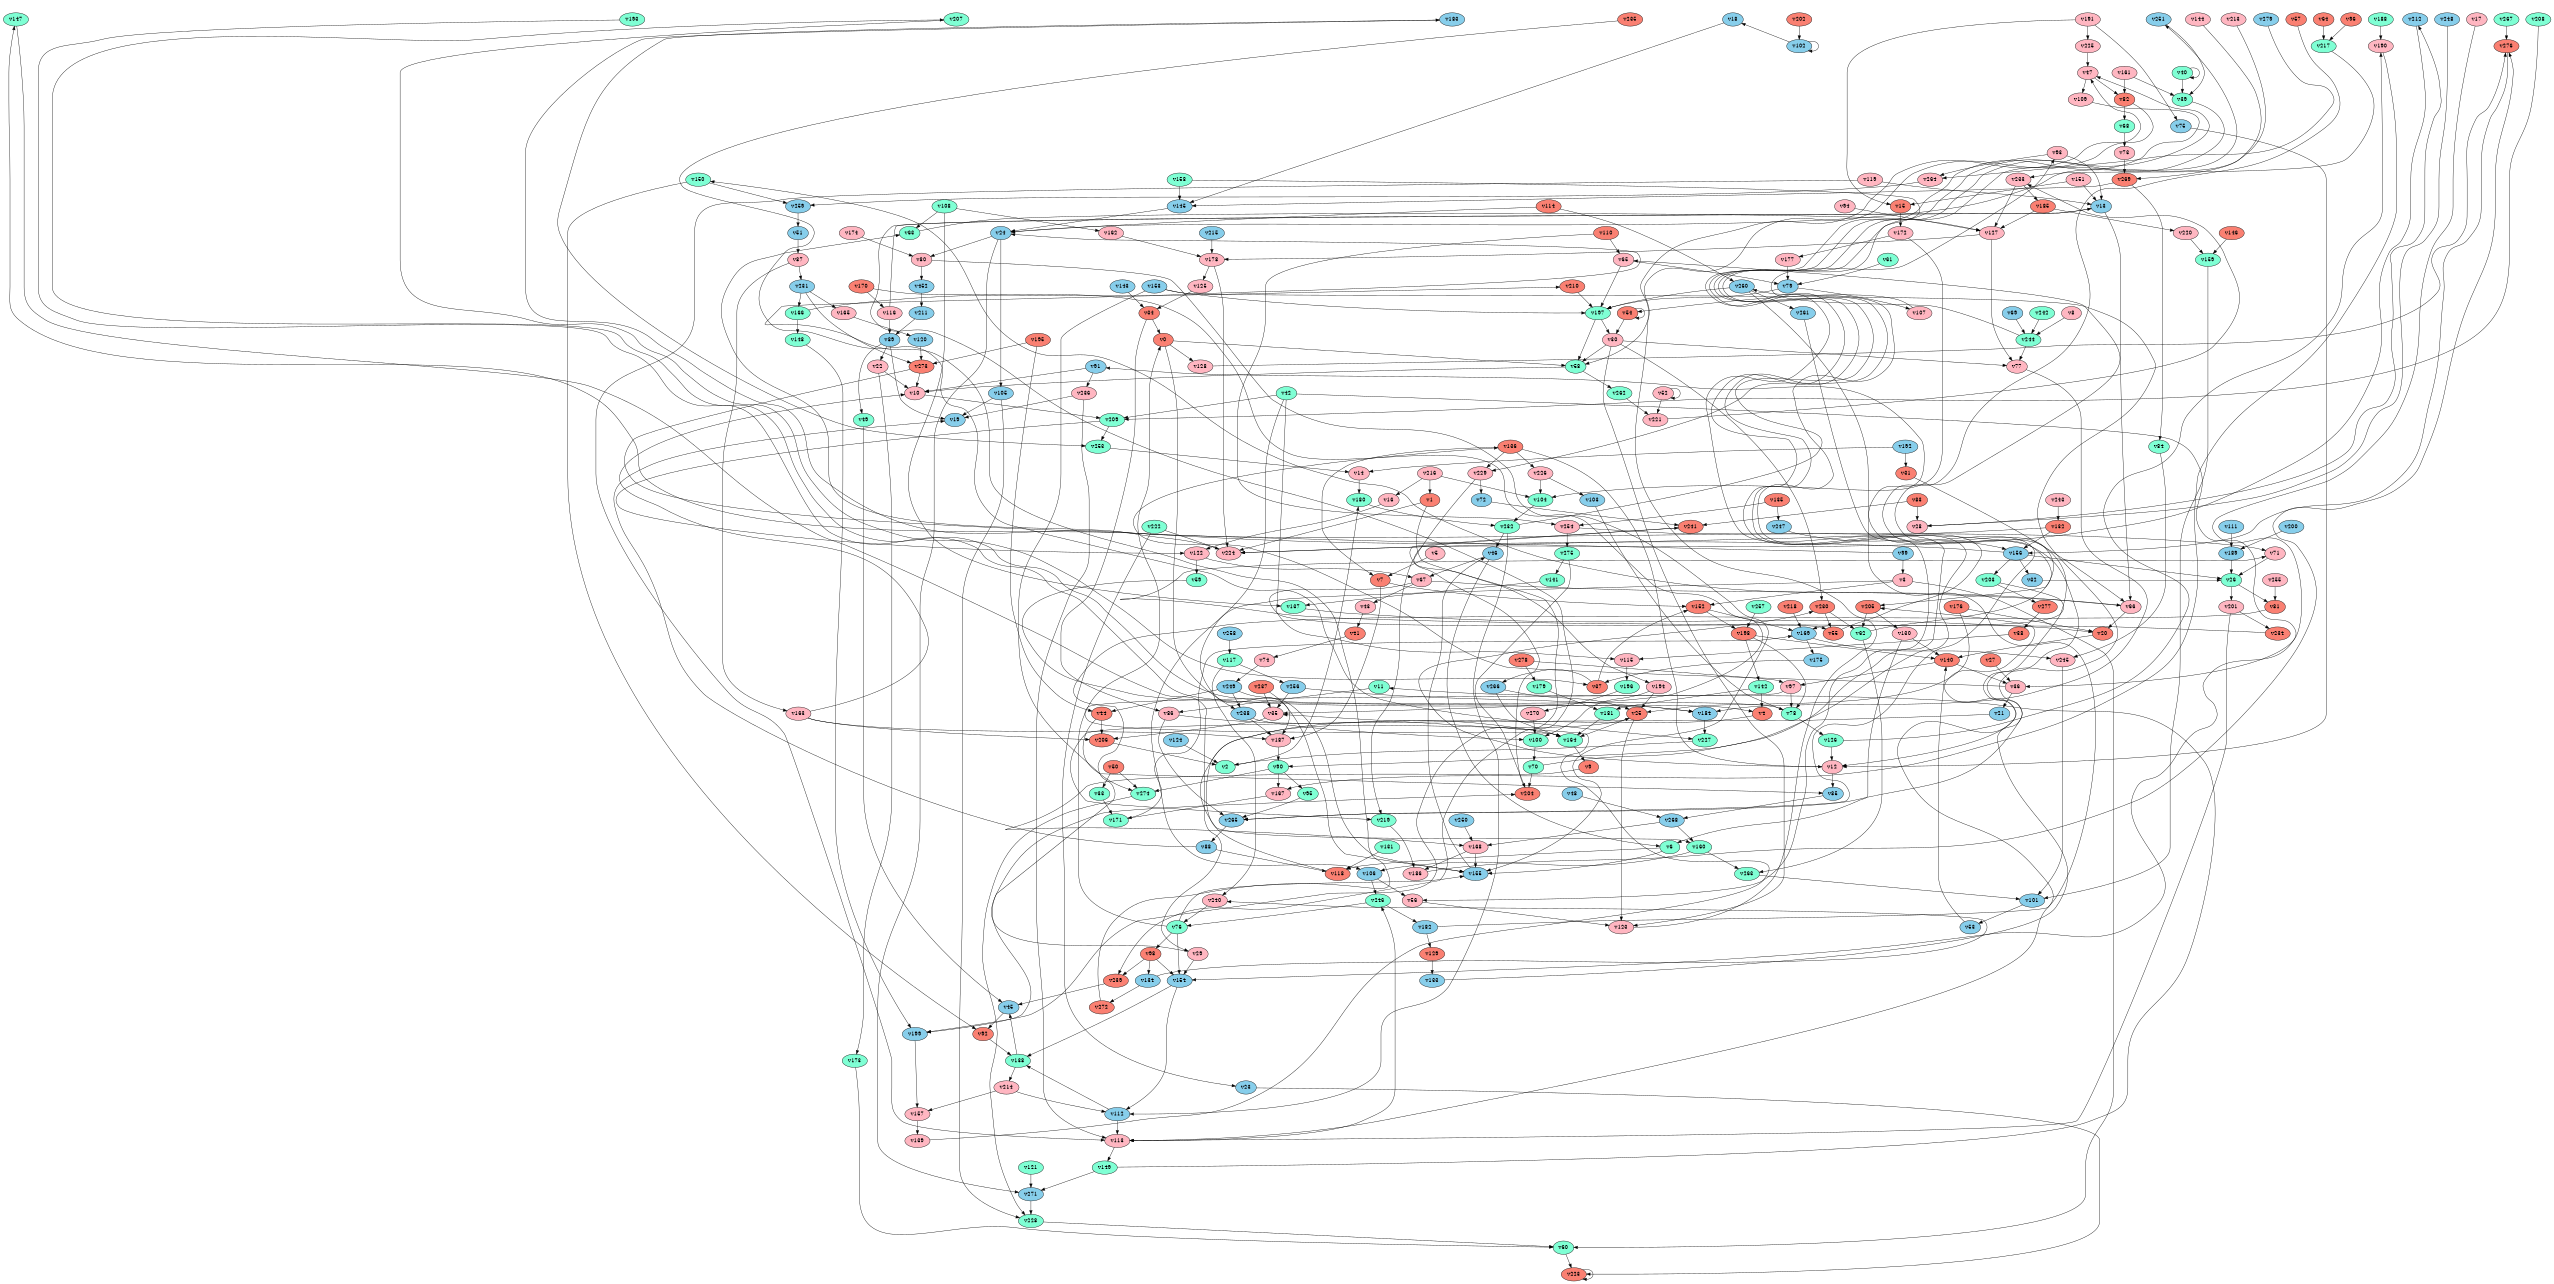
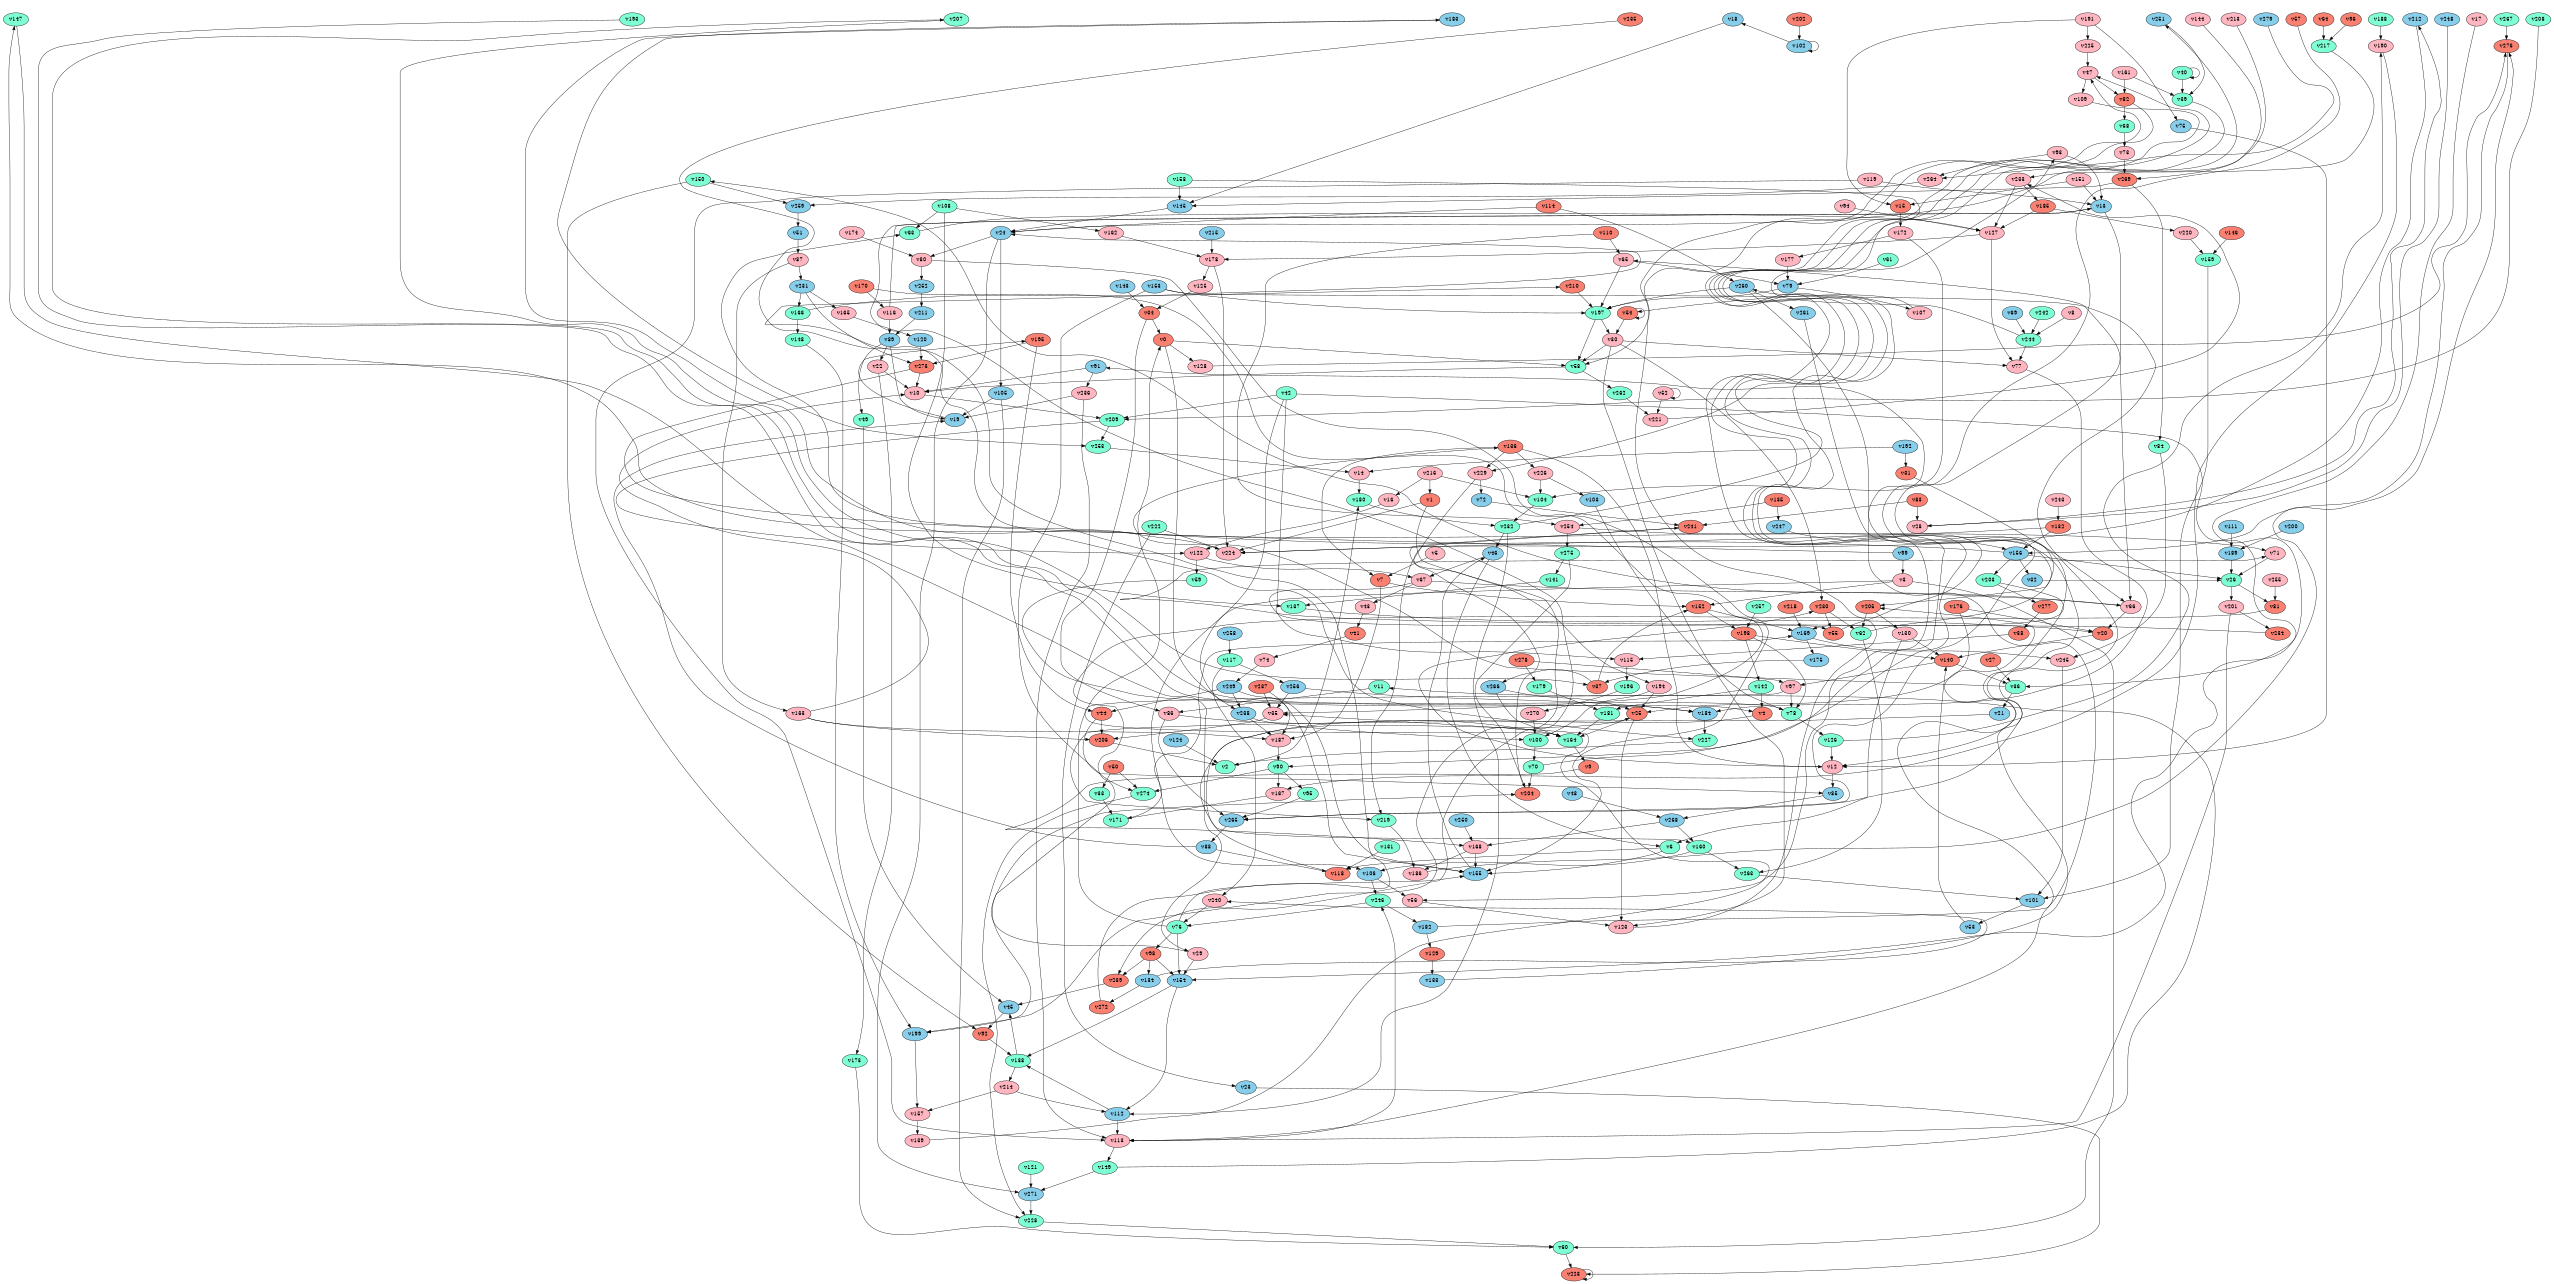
node "v452": label "v452" -> "v252"
edge "v19" -> "v195": added
node "v36": fillcolor lightpink -> aquamarine
